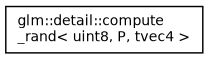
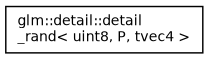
node "glm::detail::compute _rand< uint8, P, tvec4 >": label "glm::detail::compute _rand< uint8, P, tvec4 >" -> "glm::detail::detail _rand< uint8, P, tvec4 >"
